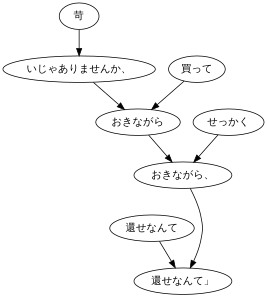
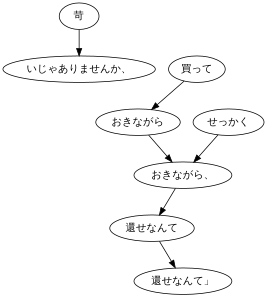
edge "いじゃありませんか、" -> "おきながら": removed
edge "おきながら、" -> "還せなんて」": now "おきながら、" -> "還せなんて"
